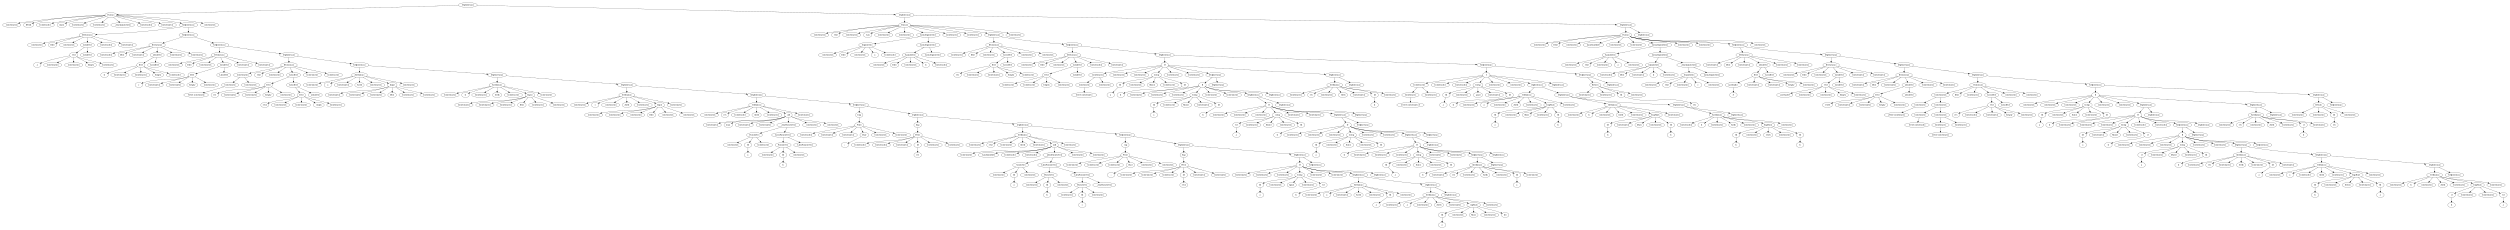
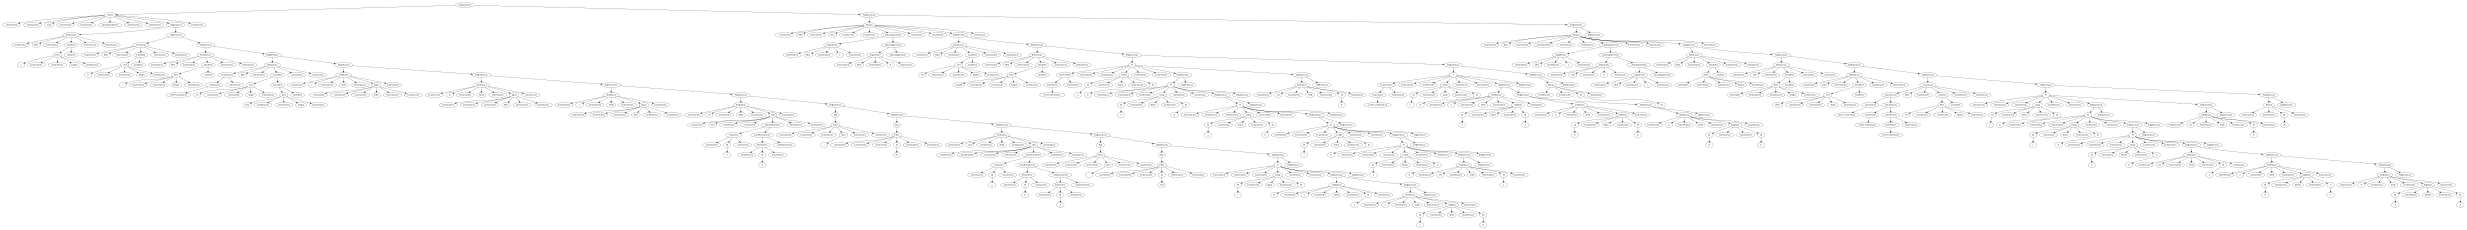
node "DVoid": removed
node "unused": added
edge "naoUsado1" -> "8": now "Int" -> "8"
node "Vezes": removed
node "Divide": added
